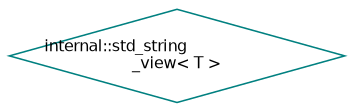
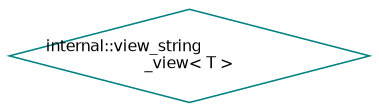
node "internal::std_string _view< T >": label "internal::std_string _view< T >" -> "internal::view_string _view< T >"
